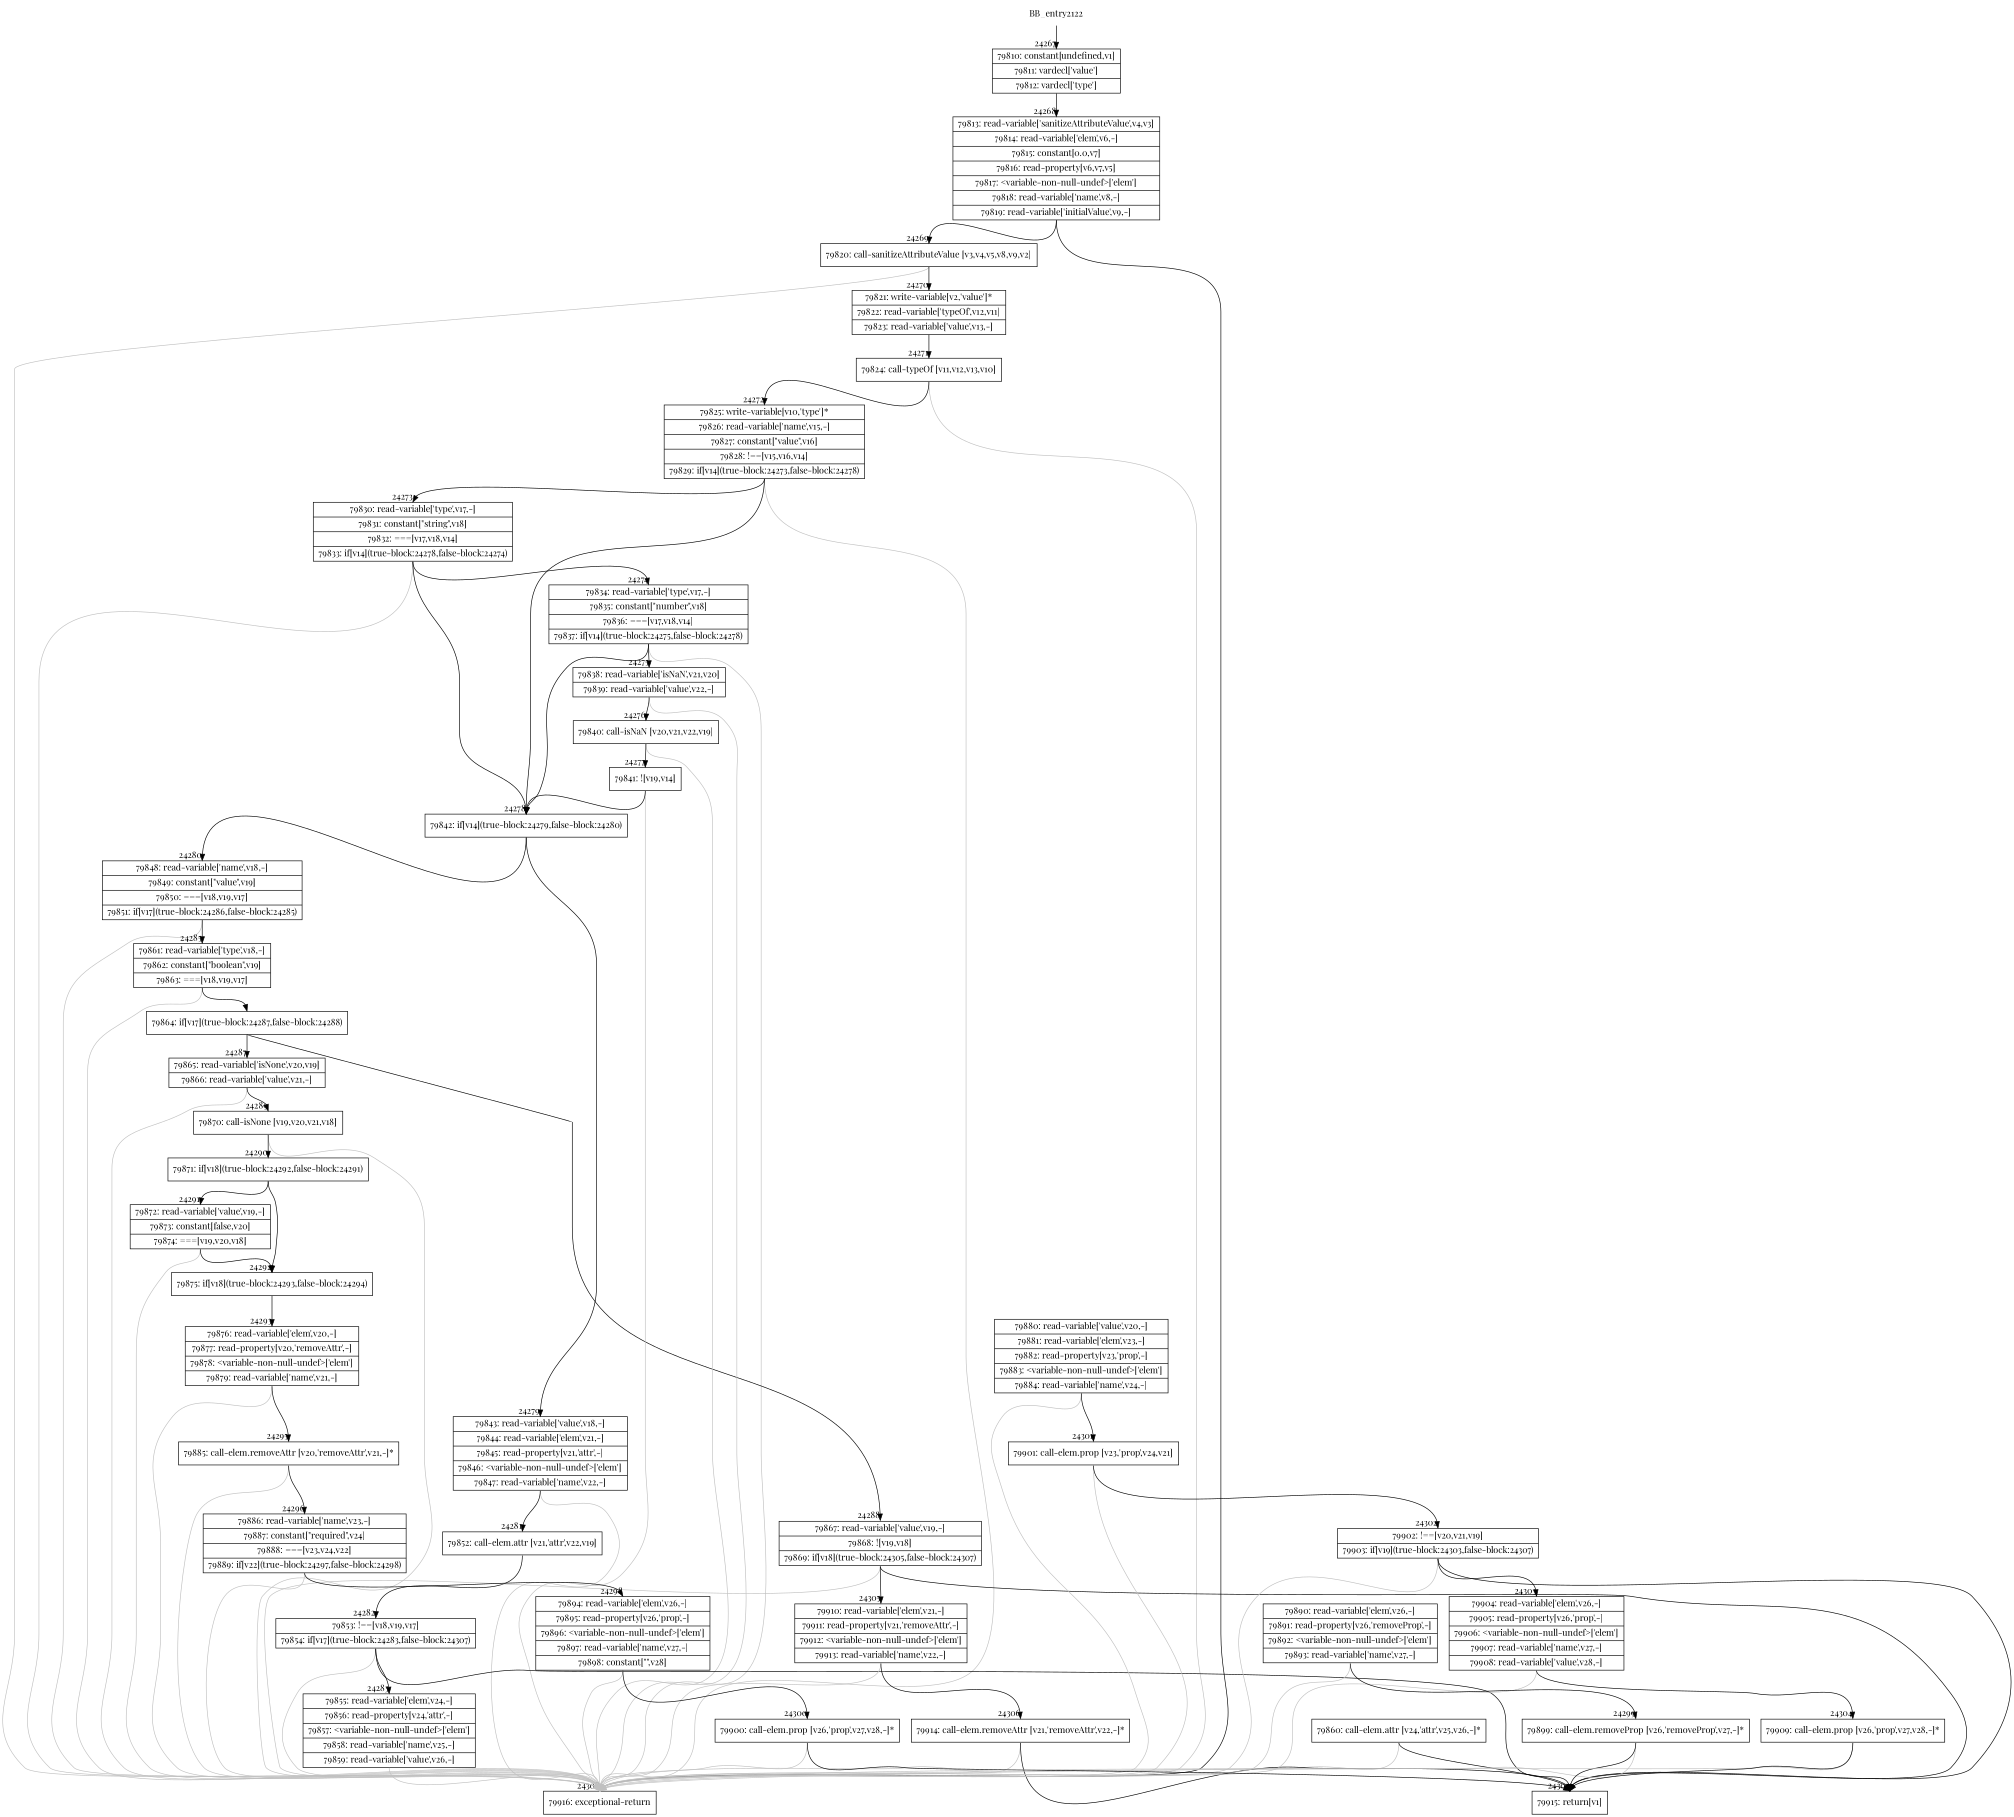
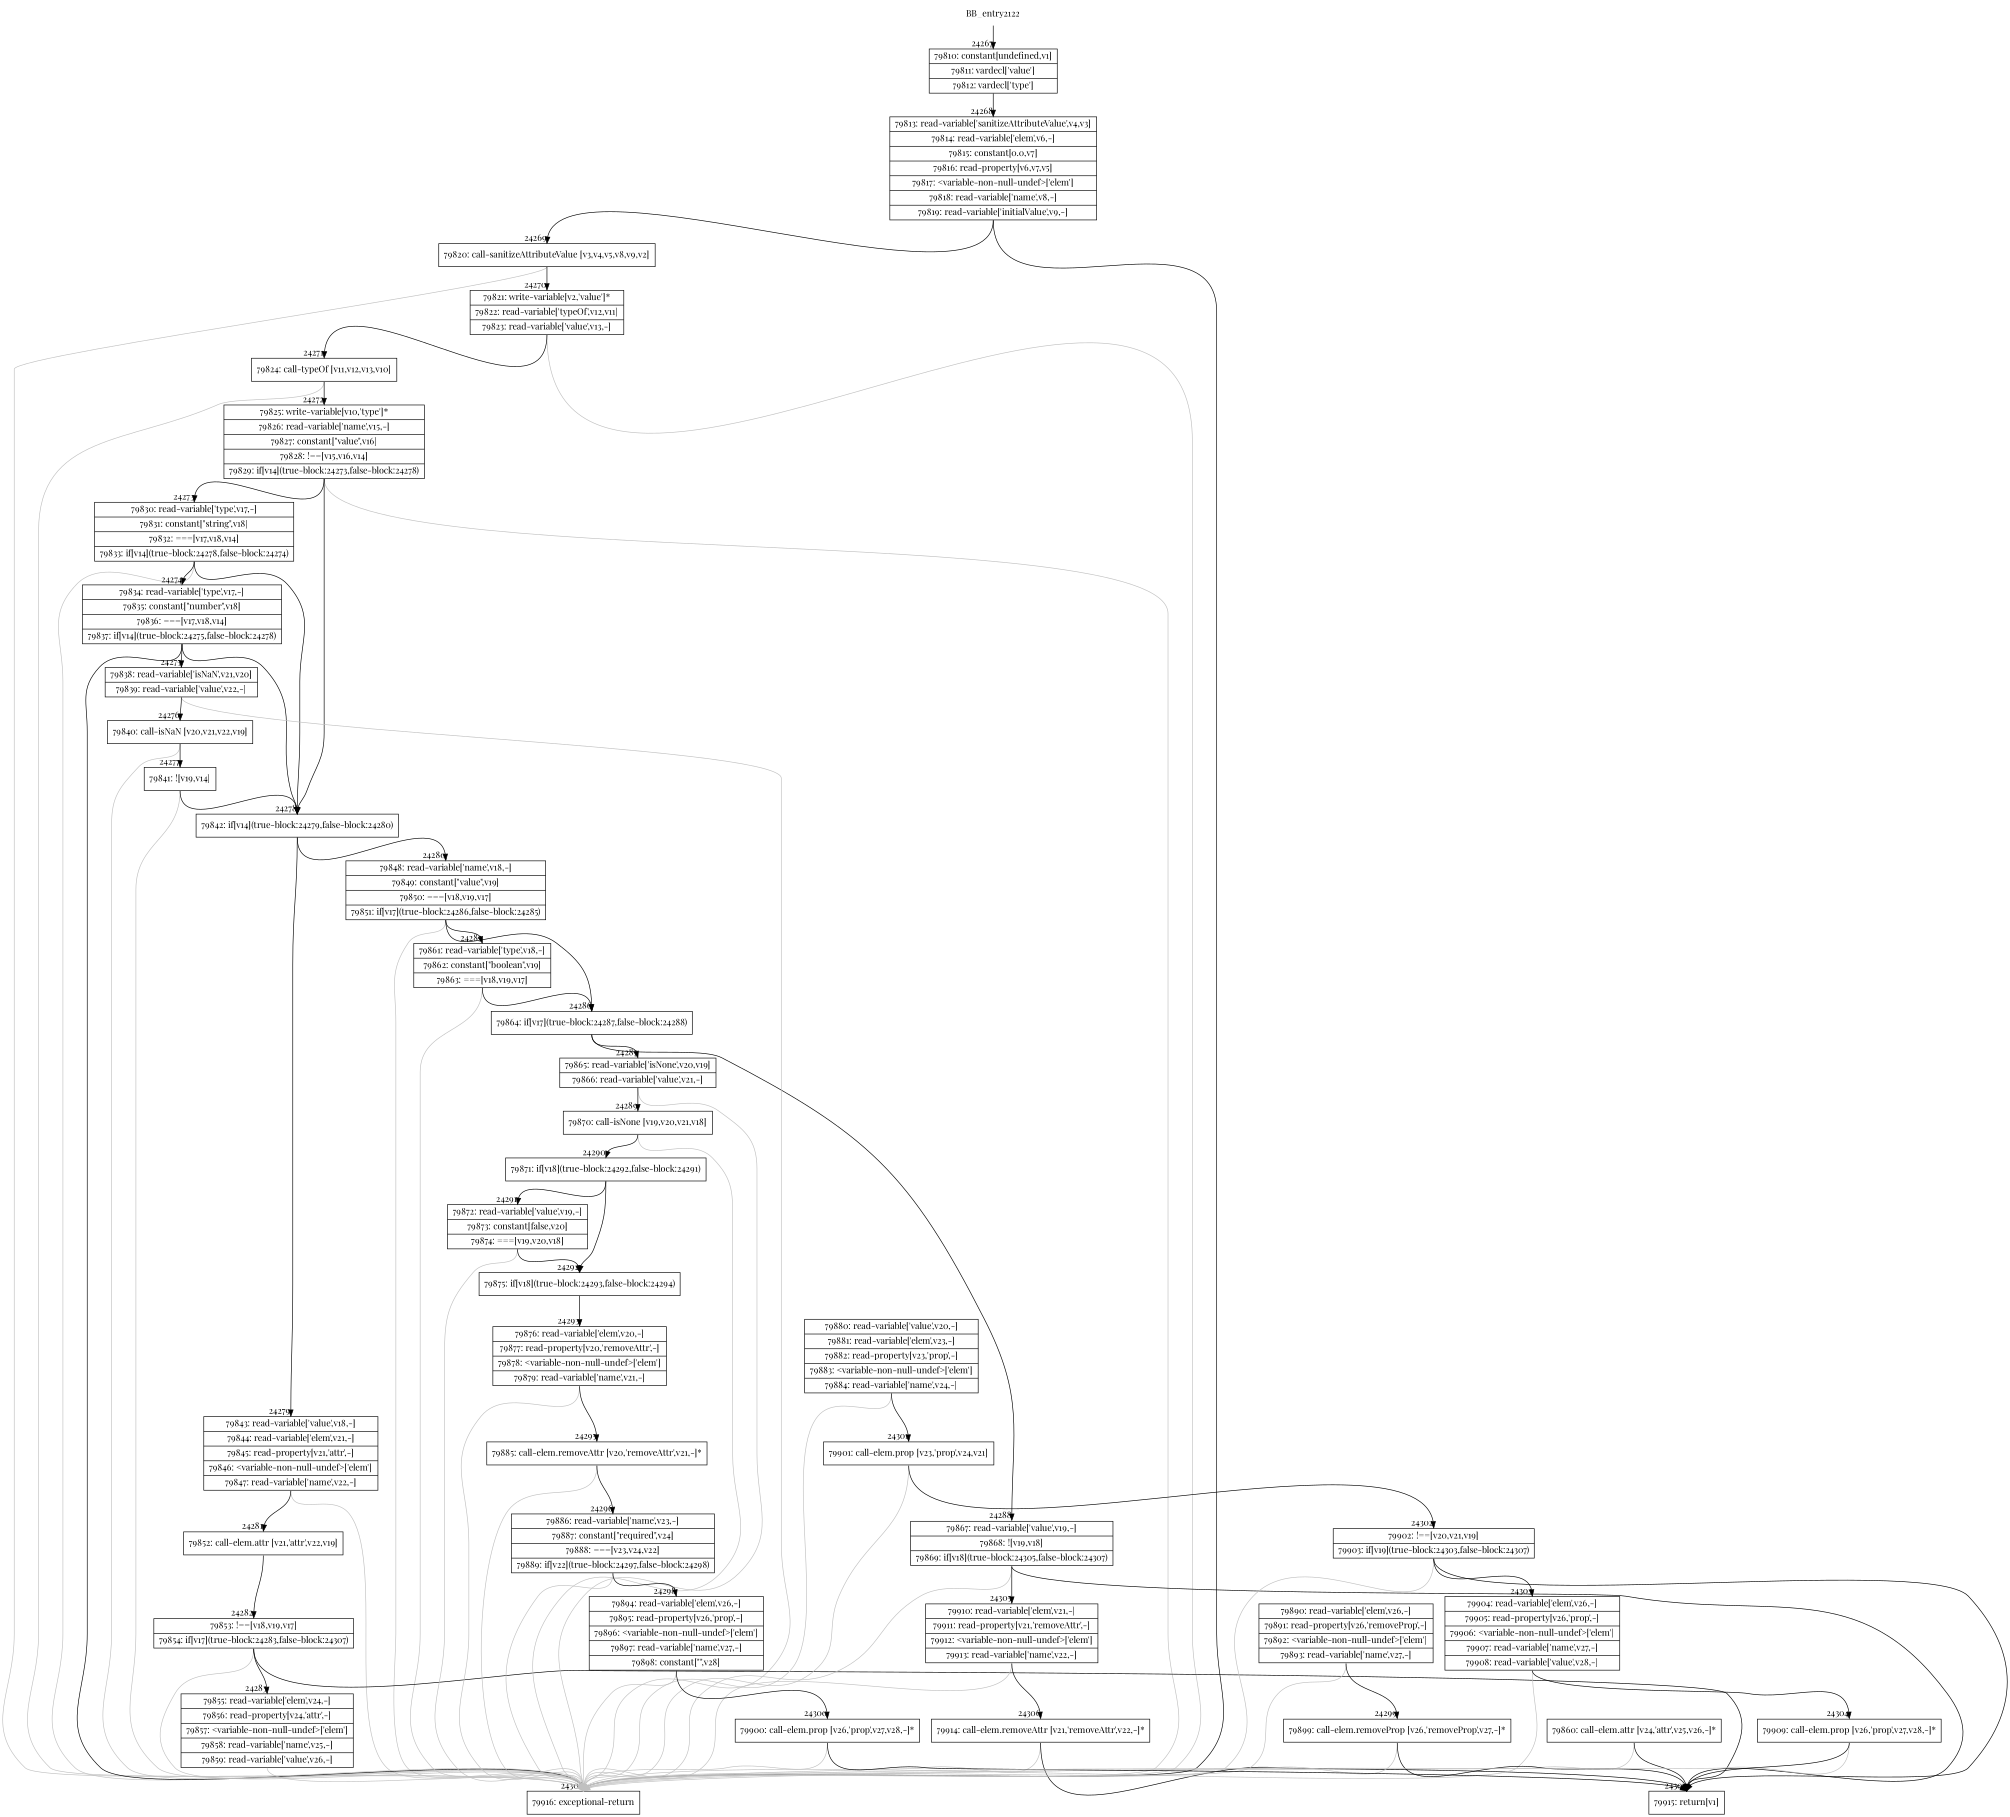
edge "79848: read-variable['name',v18,-]" -> "79864: if[v17](true-block:24287,false-block:24288)": added
edge "79821: write-variable[v2,'value']*" -> "79916: exceptional-return": added
edge "79834: read-variable['type',v17,-]" -> "79916: exceptional-return": color gray -> black
